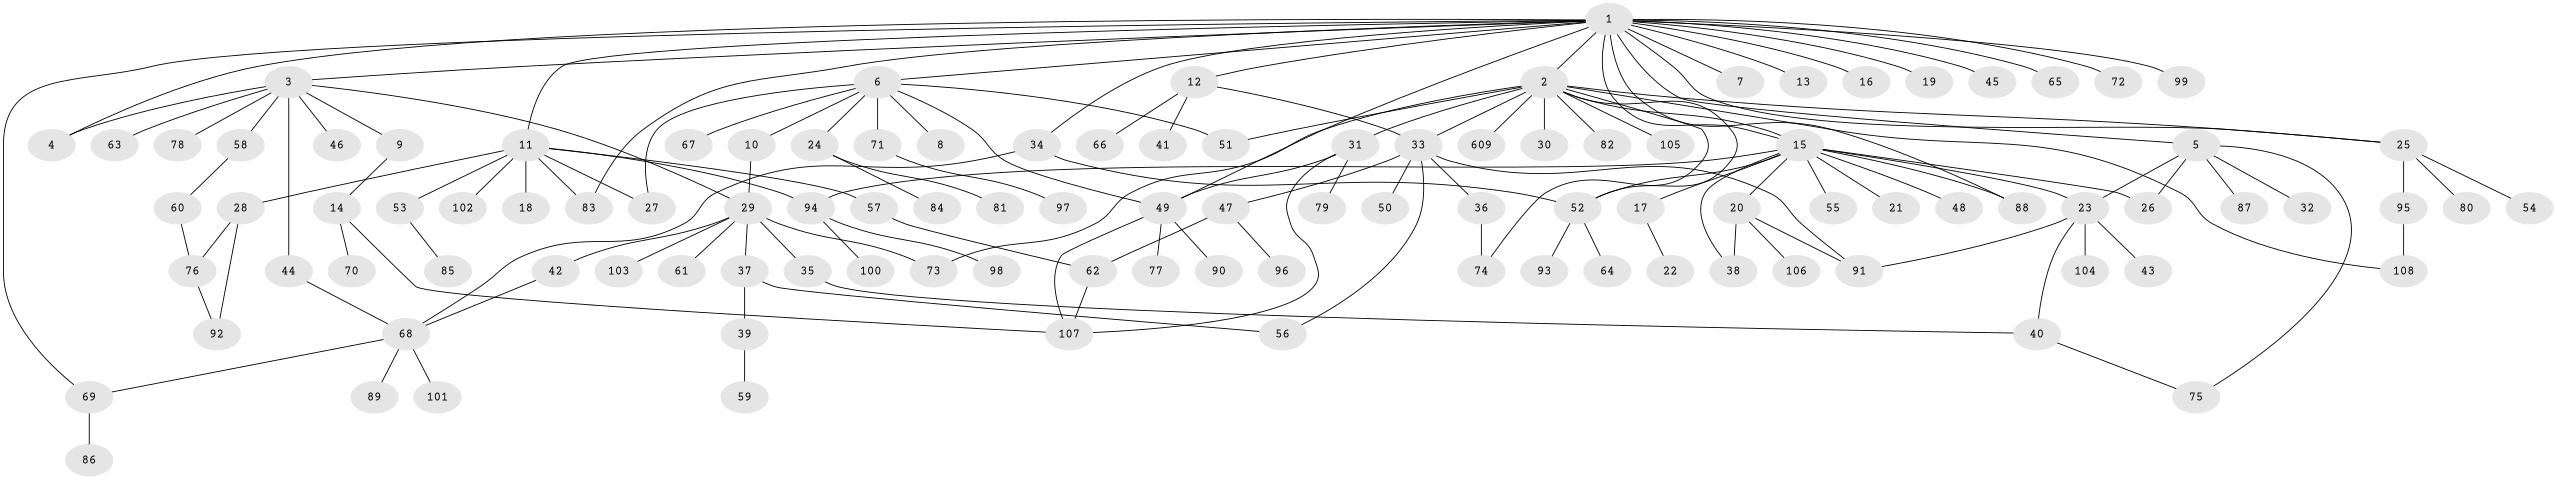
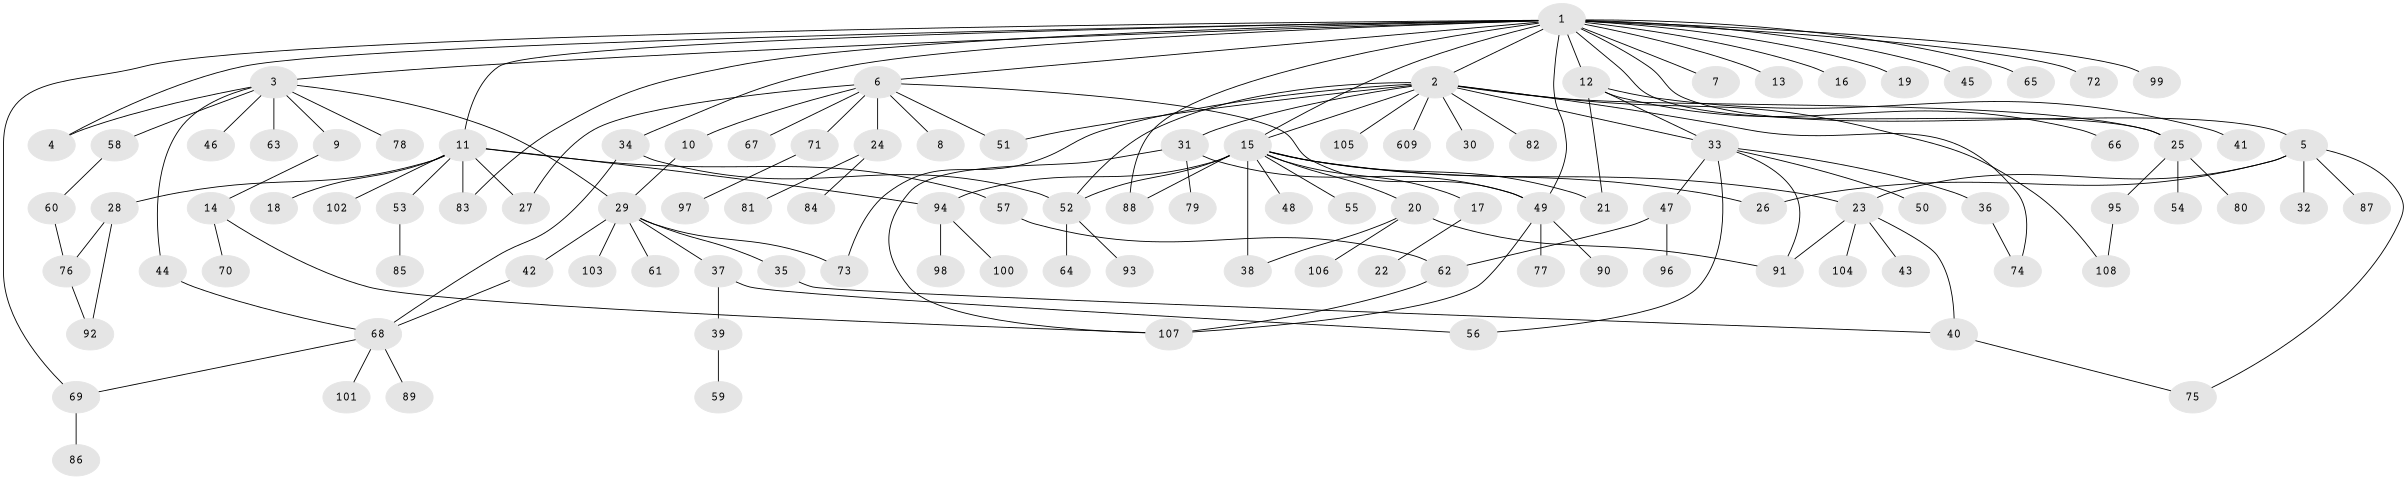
edge "12" -- "21": added
